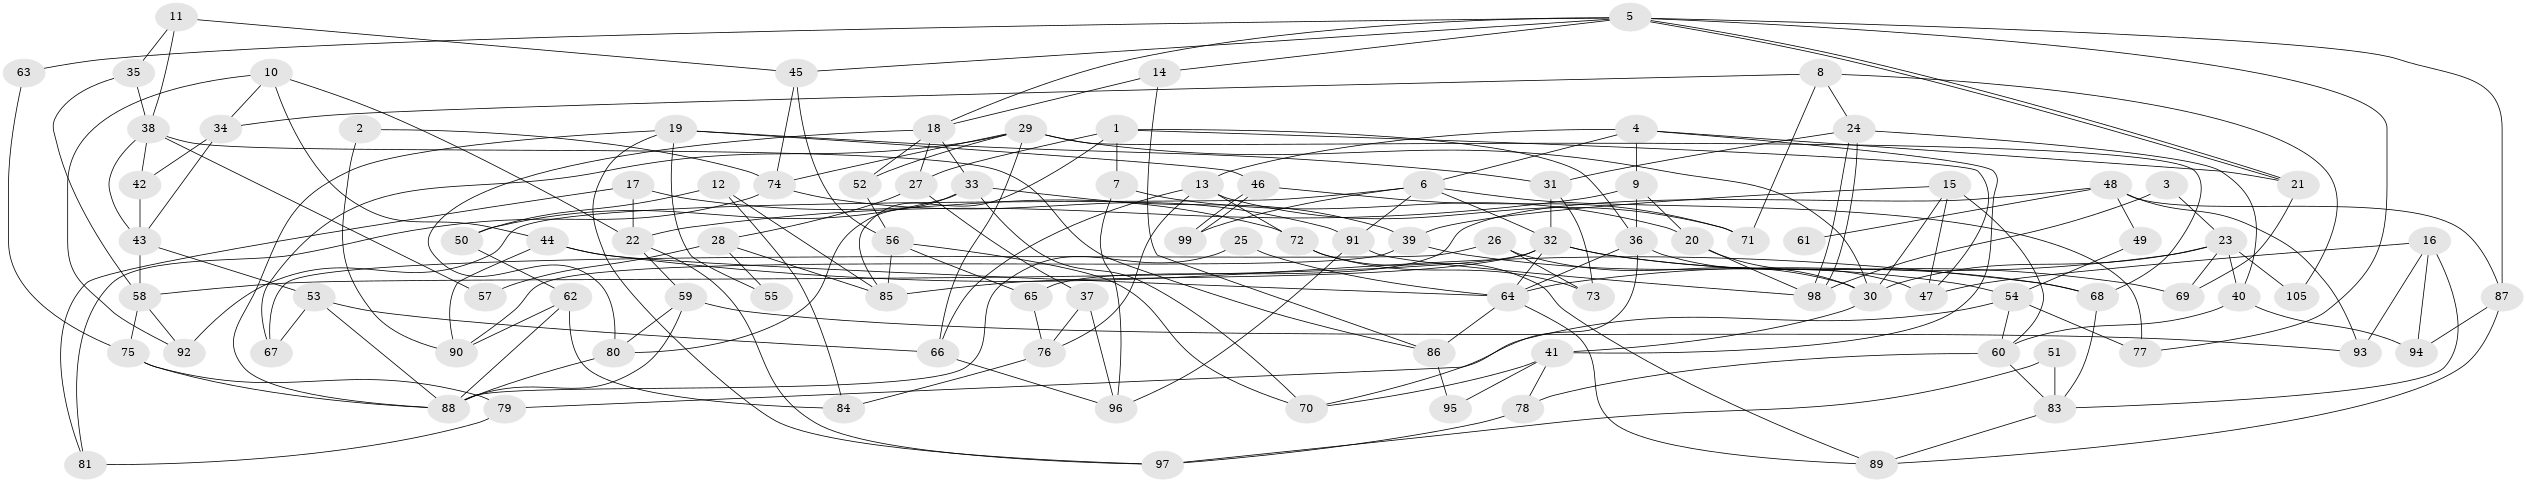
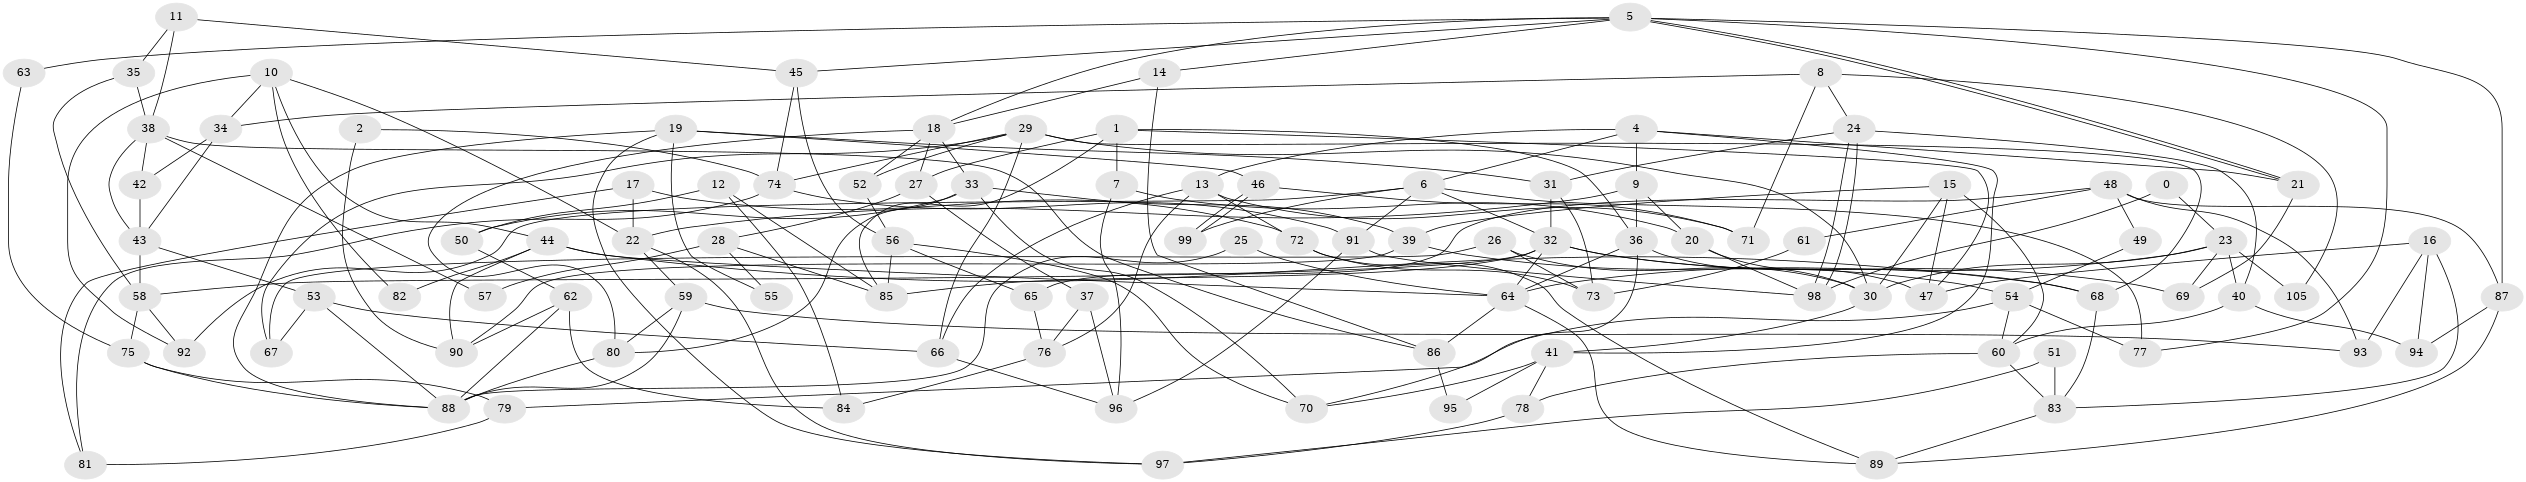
node "3": label "3" -> "0"
edge "61" -- "73": added
node "82": added
